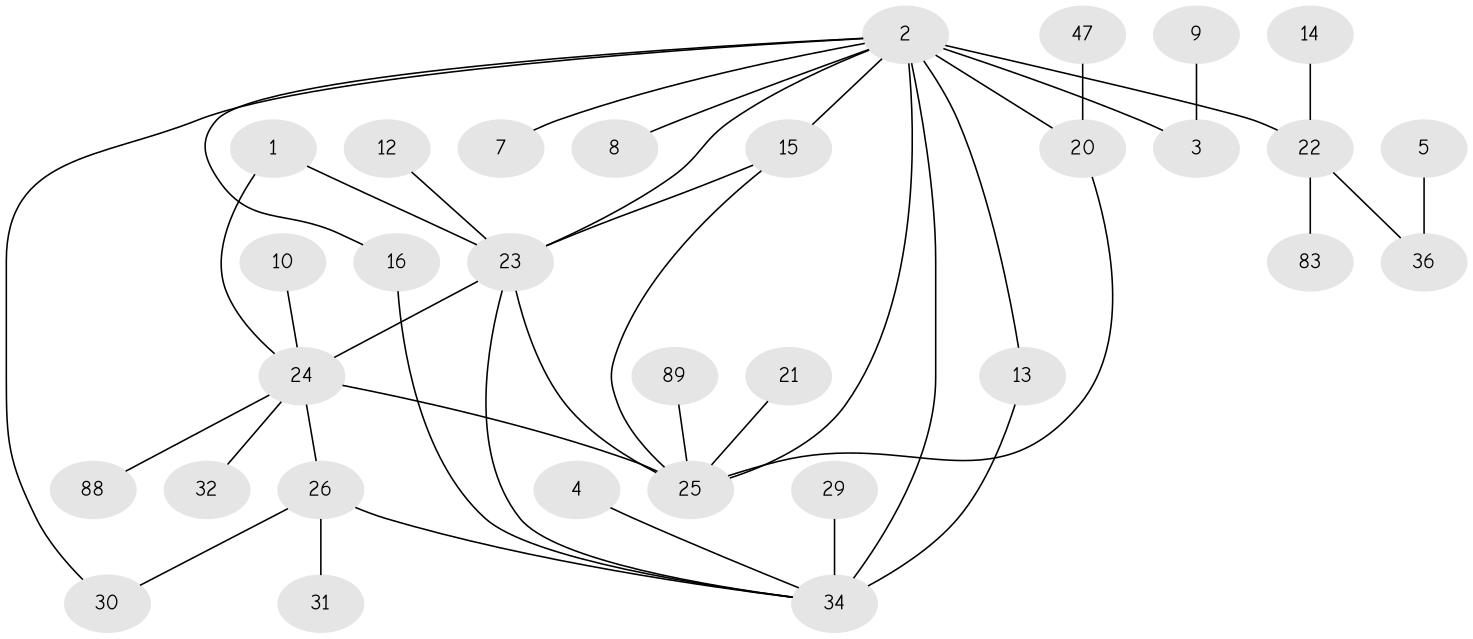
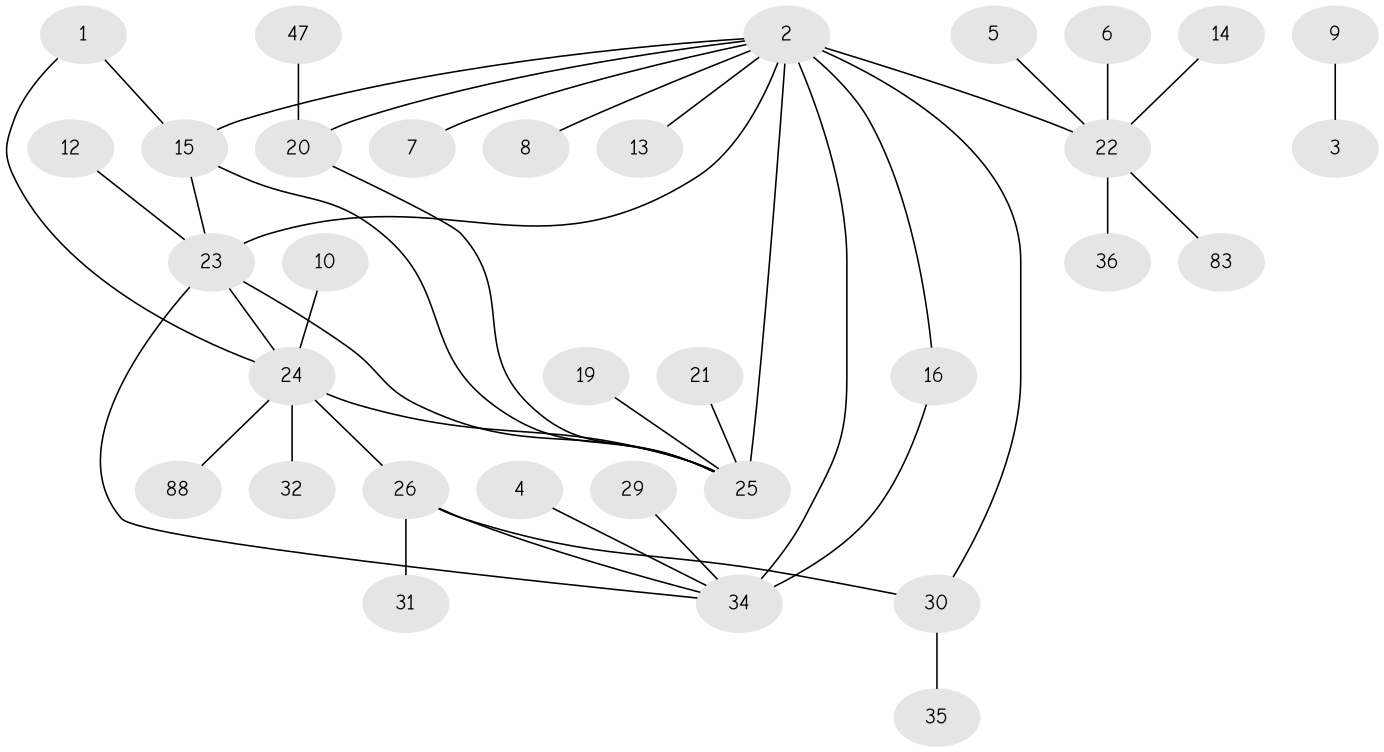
node "6": added
edge "2" -- "3": removed
edge "1" -- "23": now "1" -- "15"
edge "5" -- "36": now "5" -- "22"
node "89": label "89" -> "19"
edge "13" -- "34": removed
node "35": added
